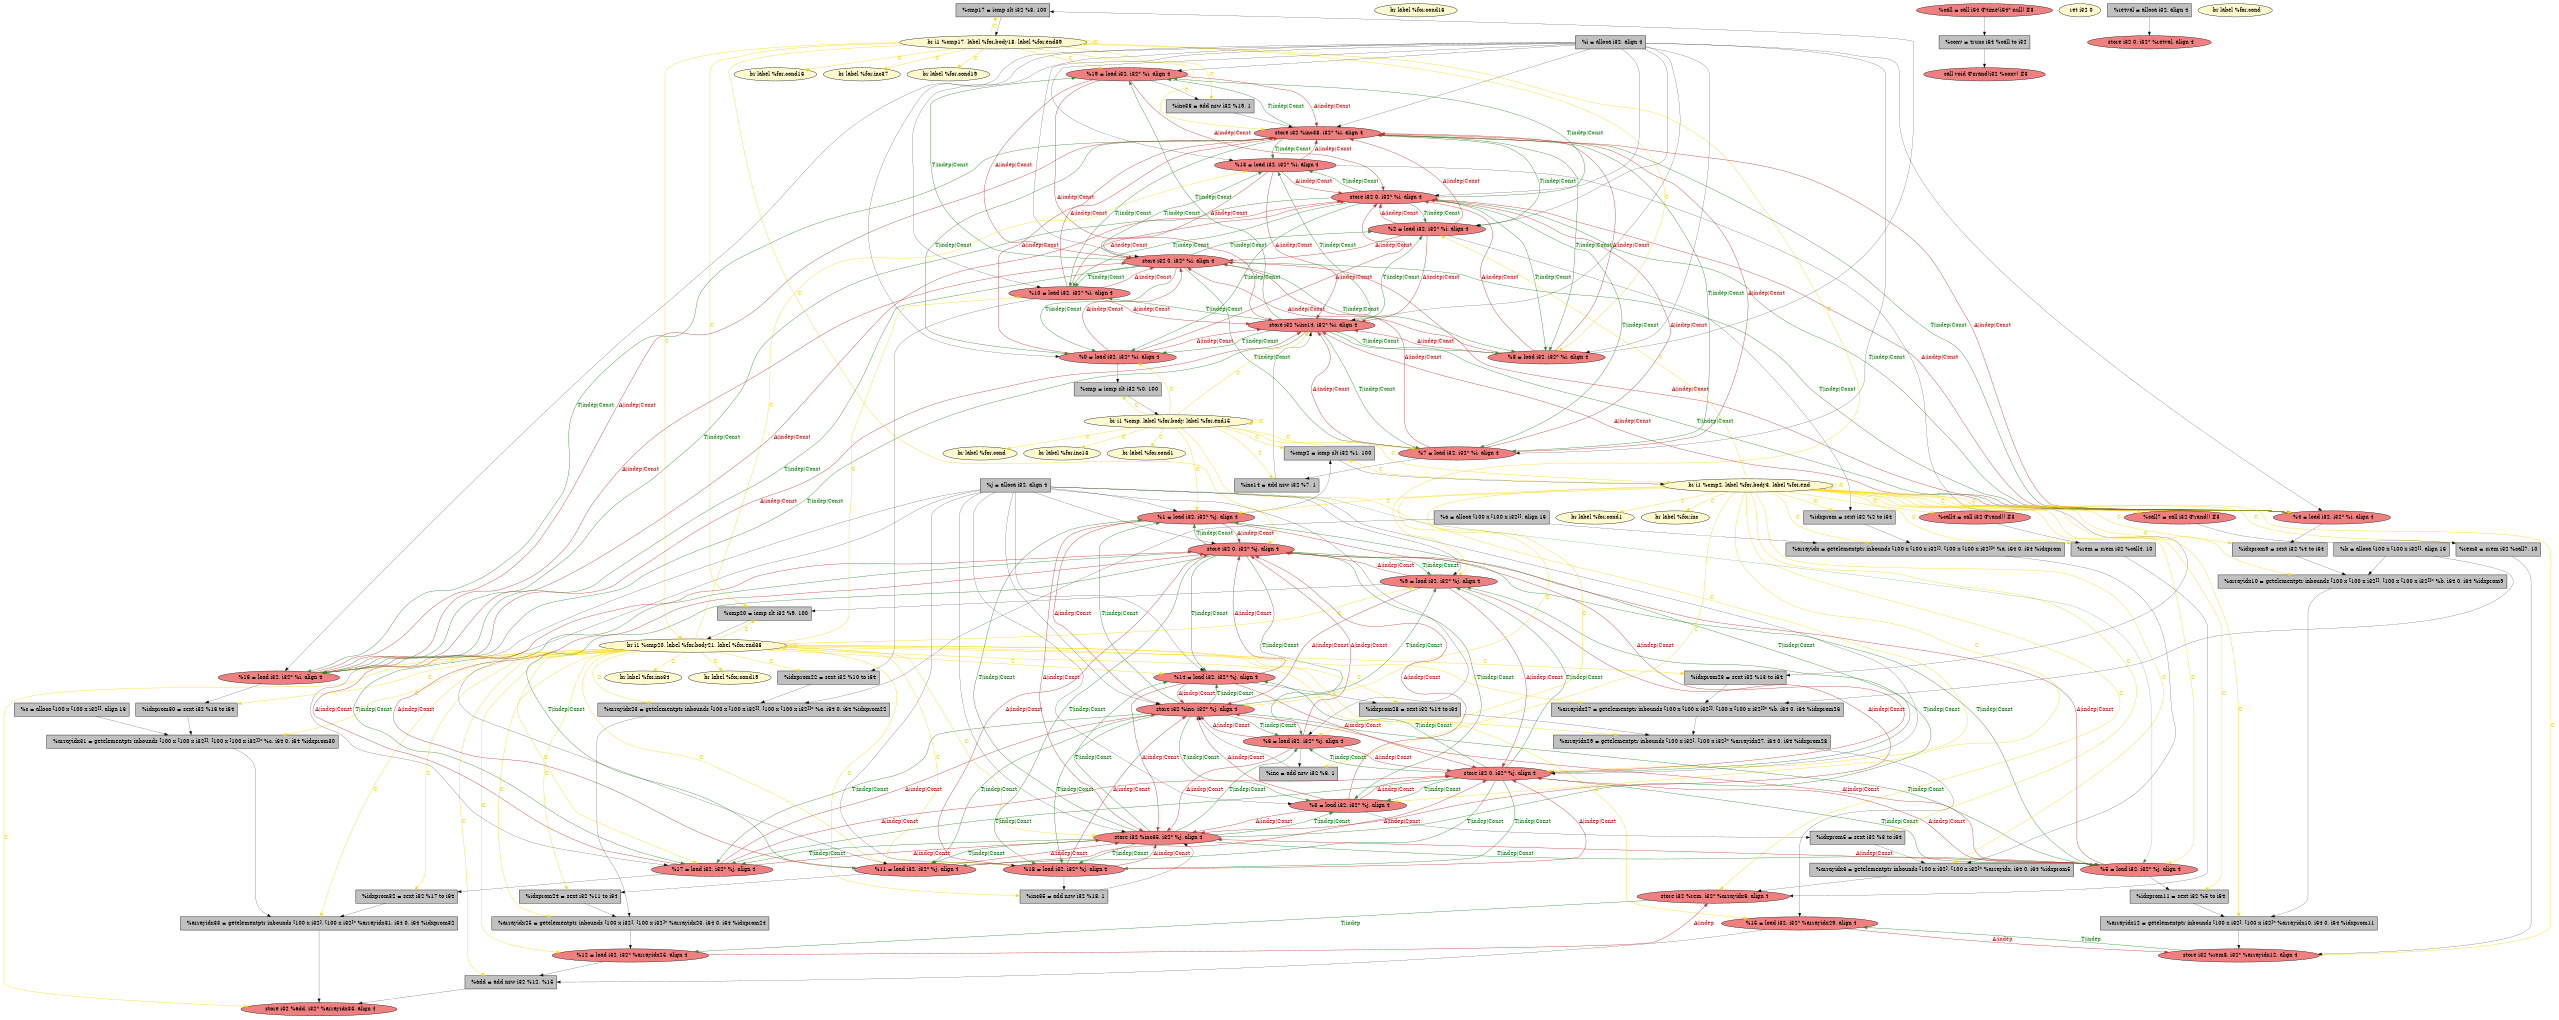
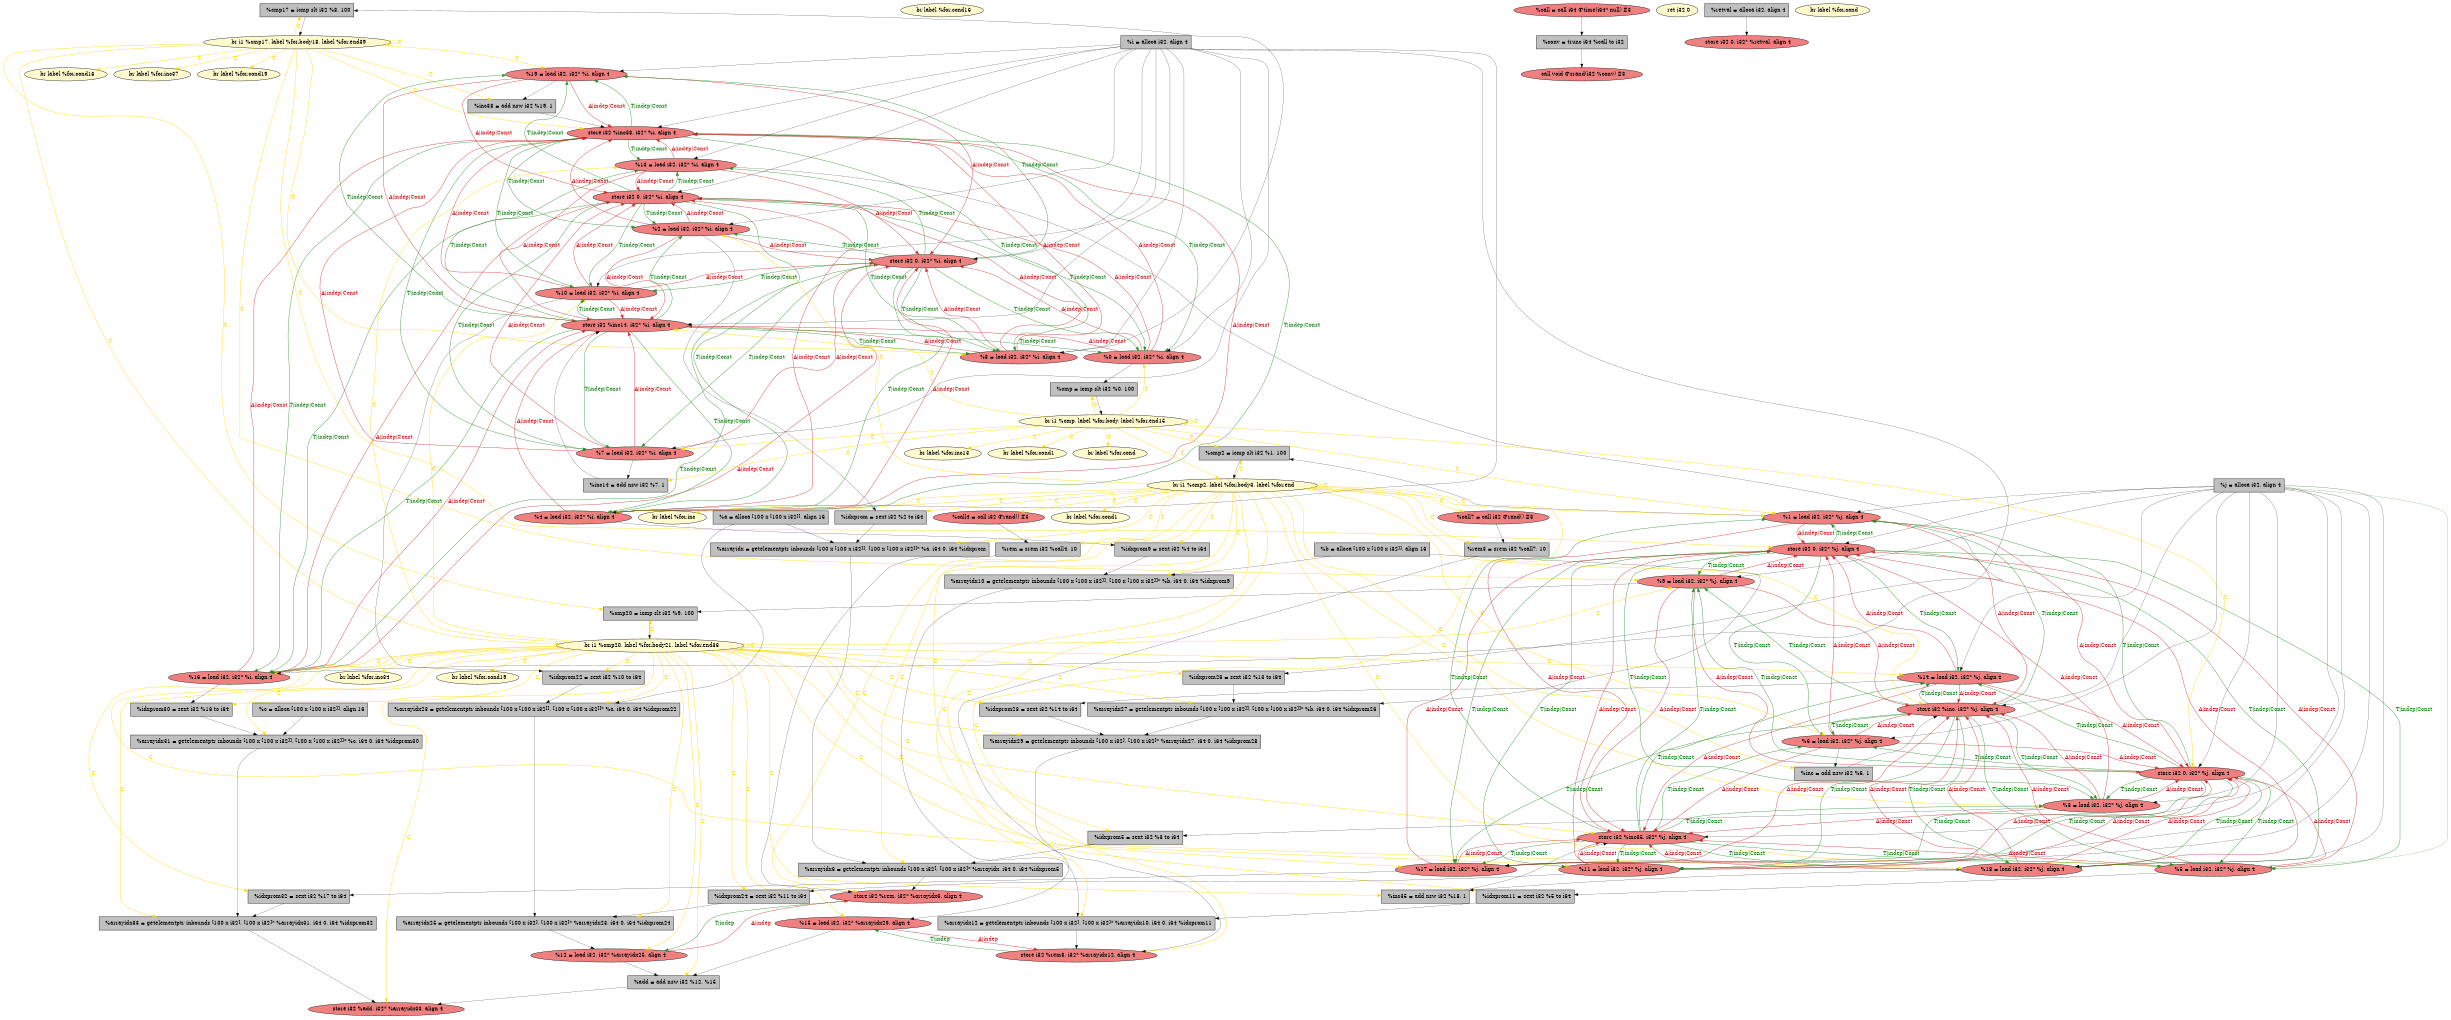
edge "%11 = load i32, i32* %j, align 4" -> "store i32 %inc, i32* %j, align 4": added, label "A|indep|Const"
